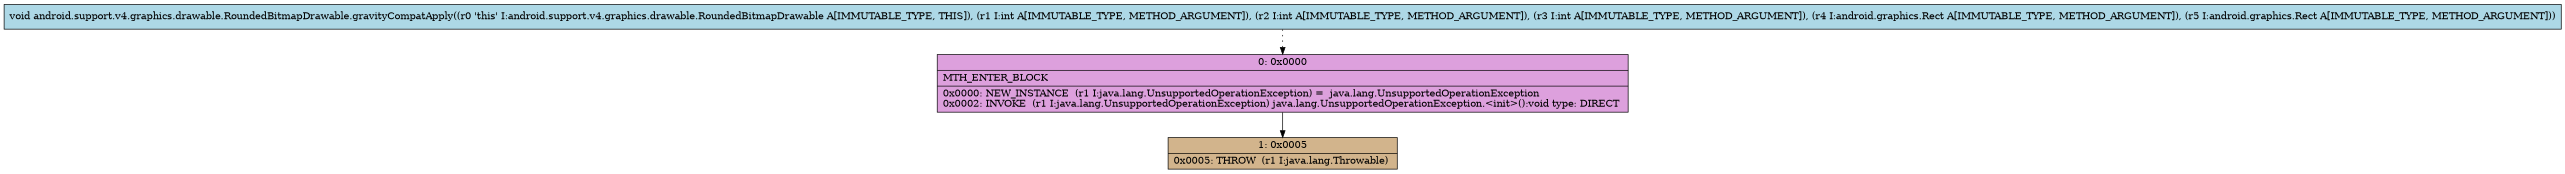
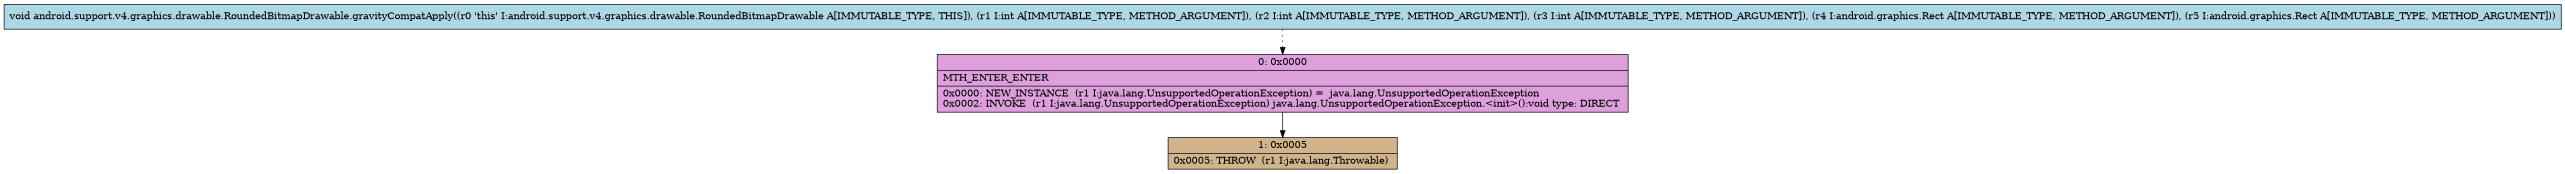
node "0: 0x0000": text "MTH_ENTER_BLOCK" -> "MTH_ENTER_ENTER"
